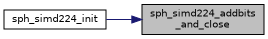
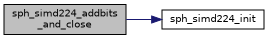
edge "sph_simd224_init" -> "sph_simd224_addbits _and_close": reversed
